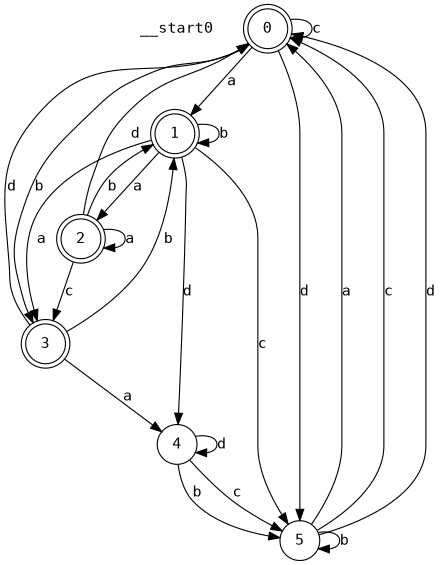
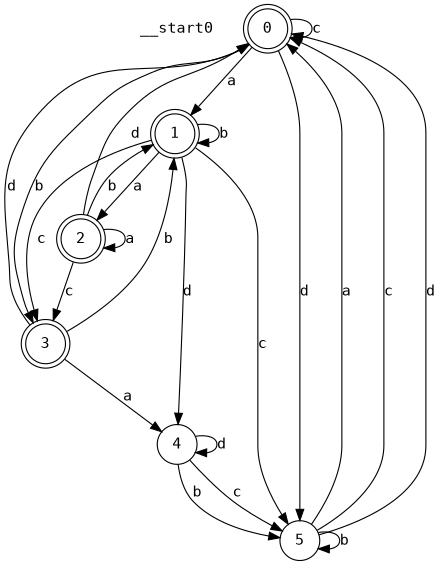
edge "1" -> "3": label "a" -> "c"
